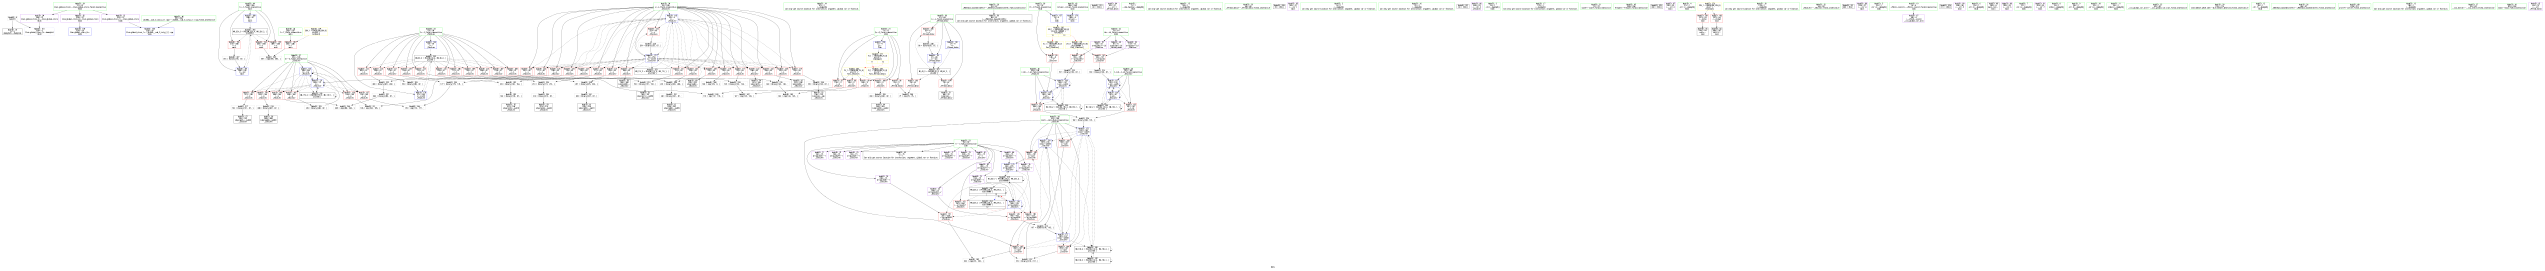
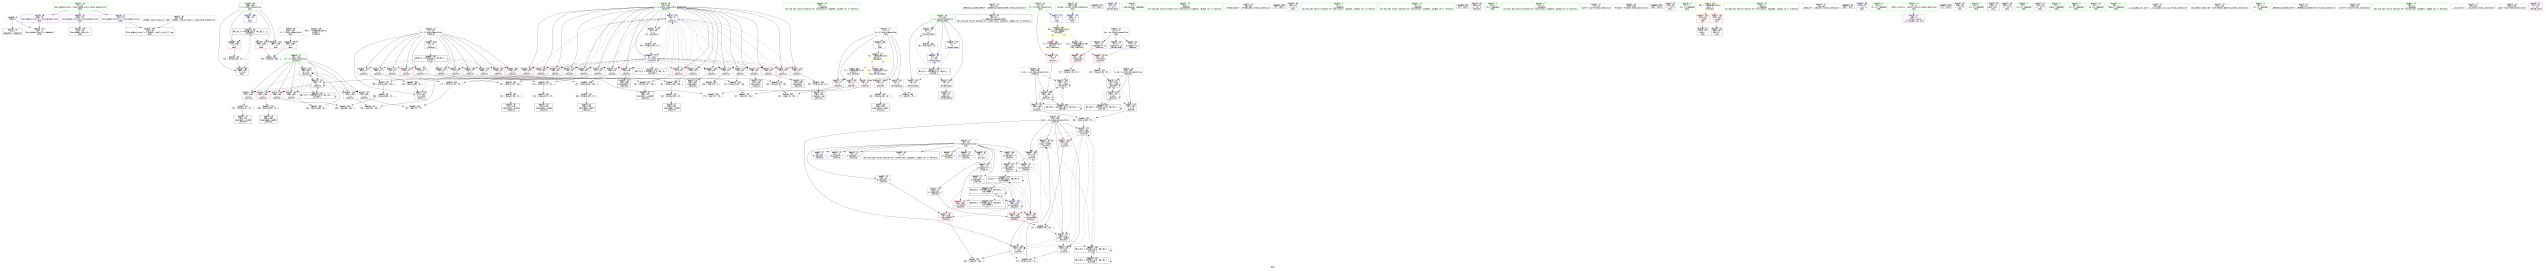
edge "NodeID: 34" -> "NodeID: 123": added
